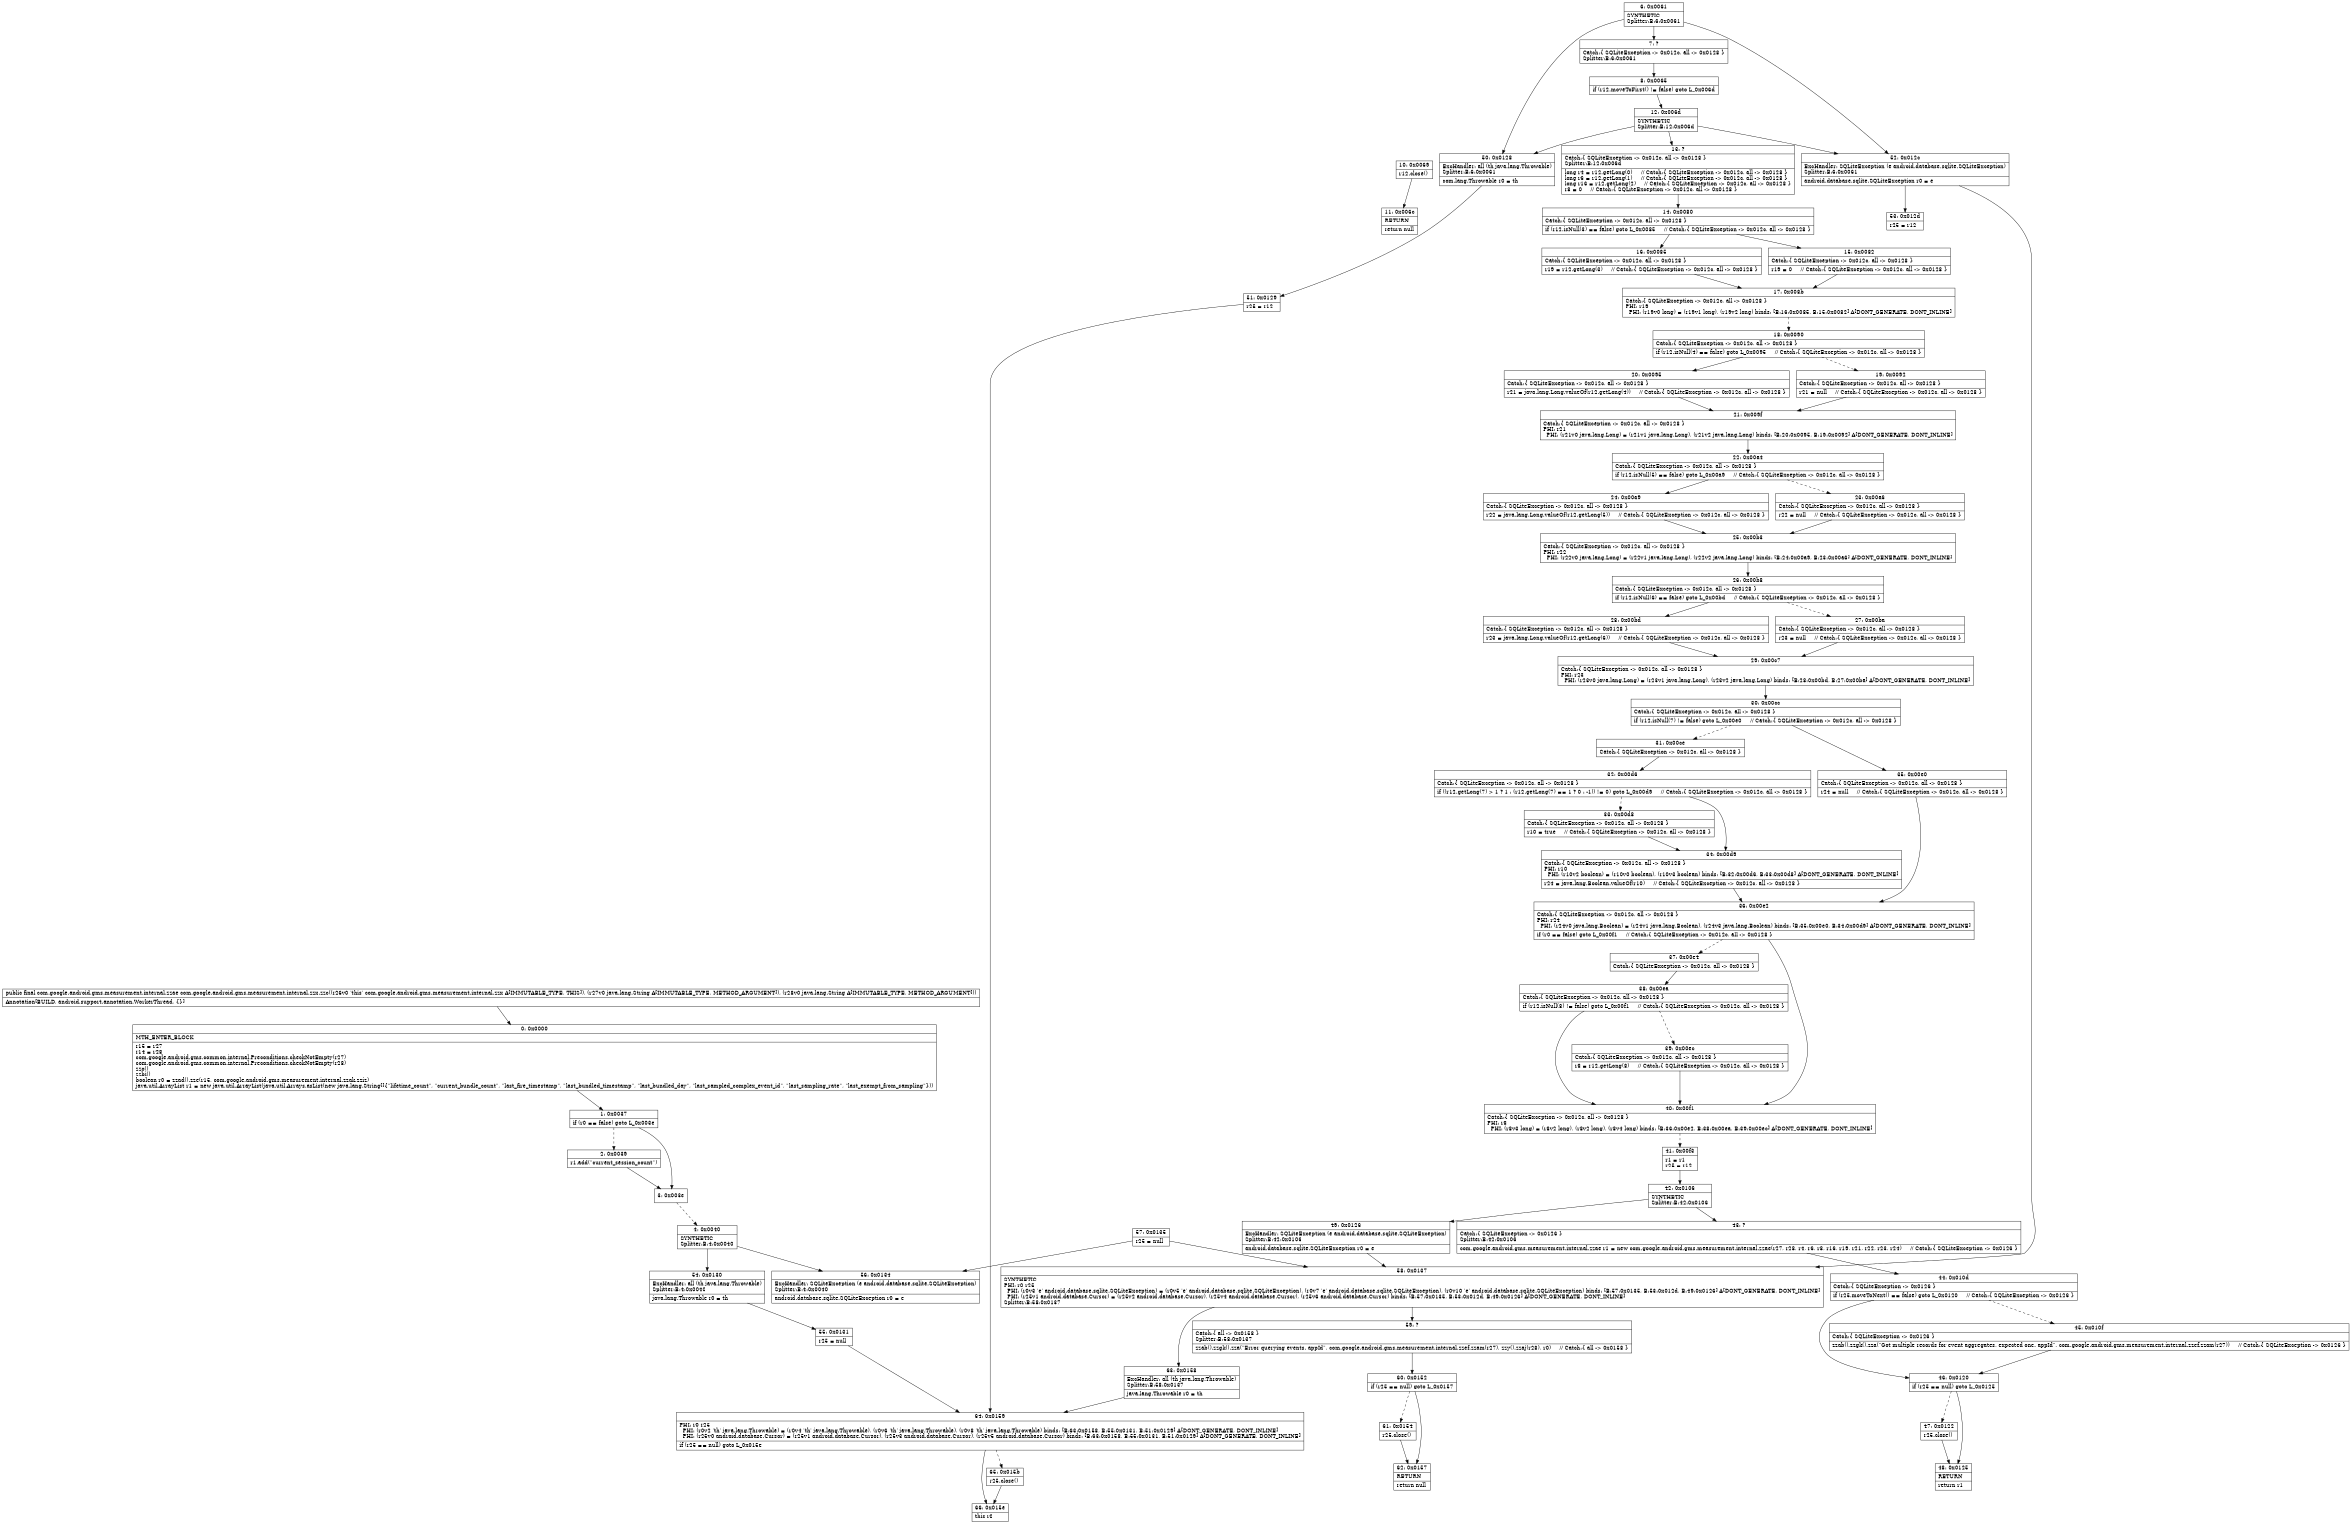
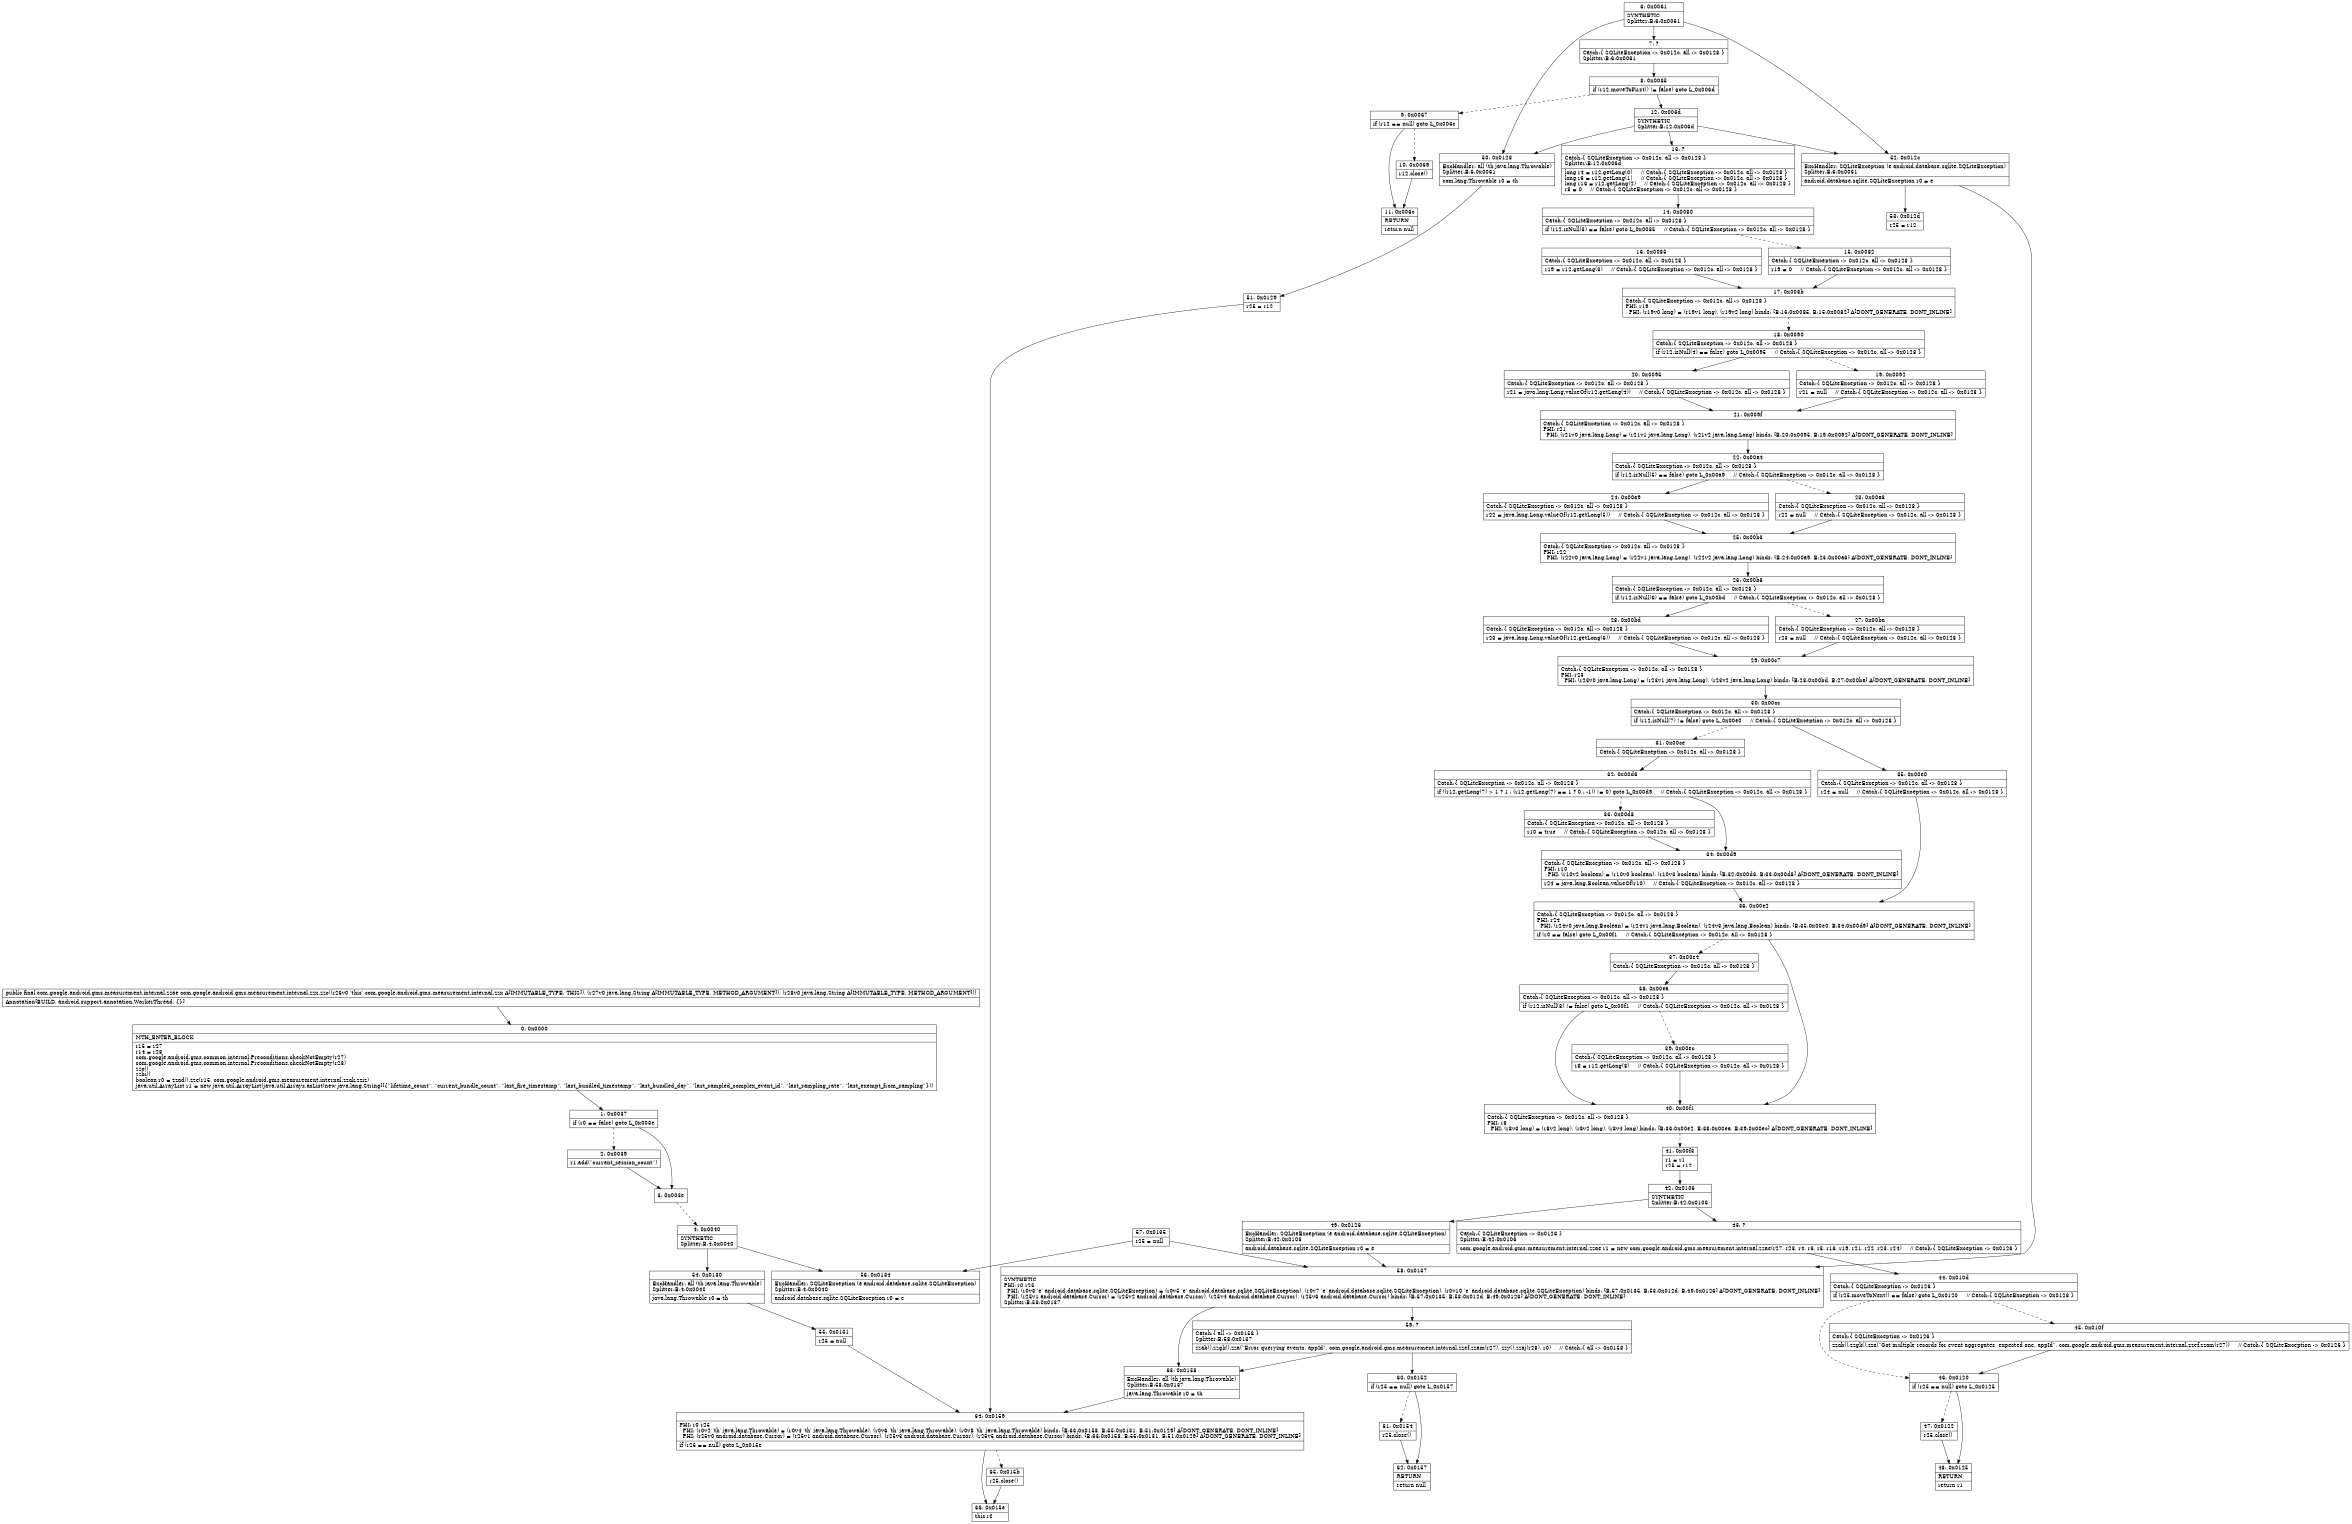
node "9: 0x0067": added
edge "14: 0x0080" -> "16: 0x0085": removed
edge "14: 0x0080" -> "15: 0x0082": style solid -> dashed
edge "44: 0x010d" -> "46: 0x0120": style solid -> dashed
edge "59: ?" -> "63: 0x0158": added
